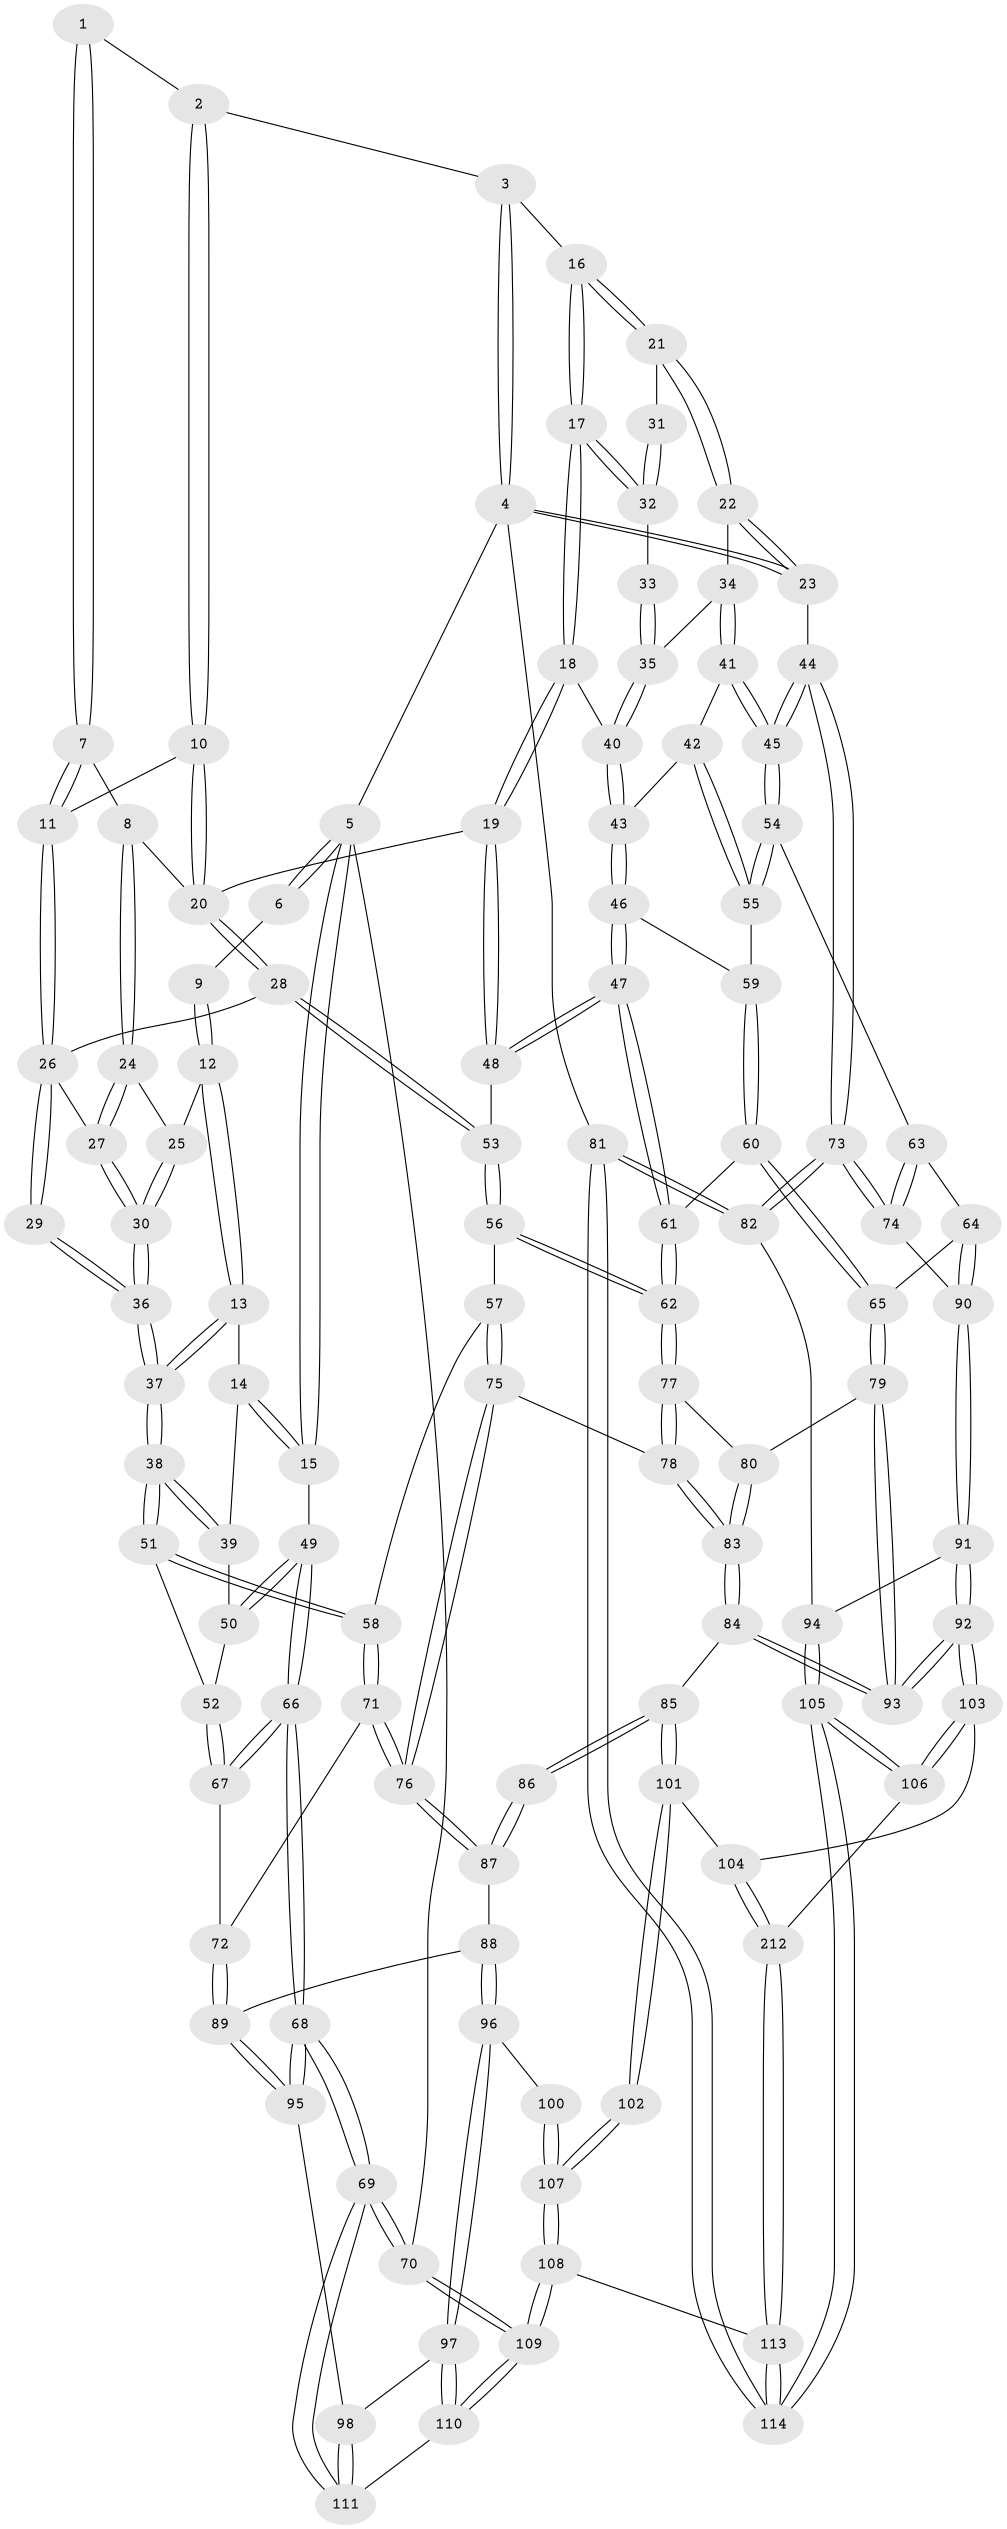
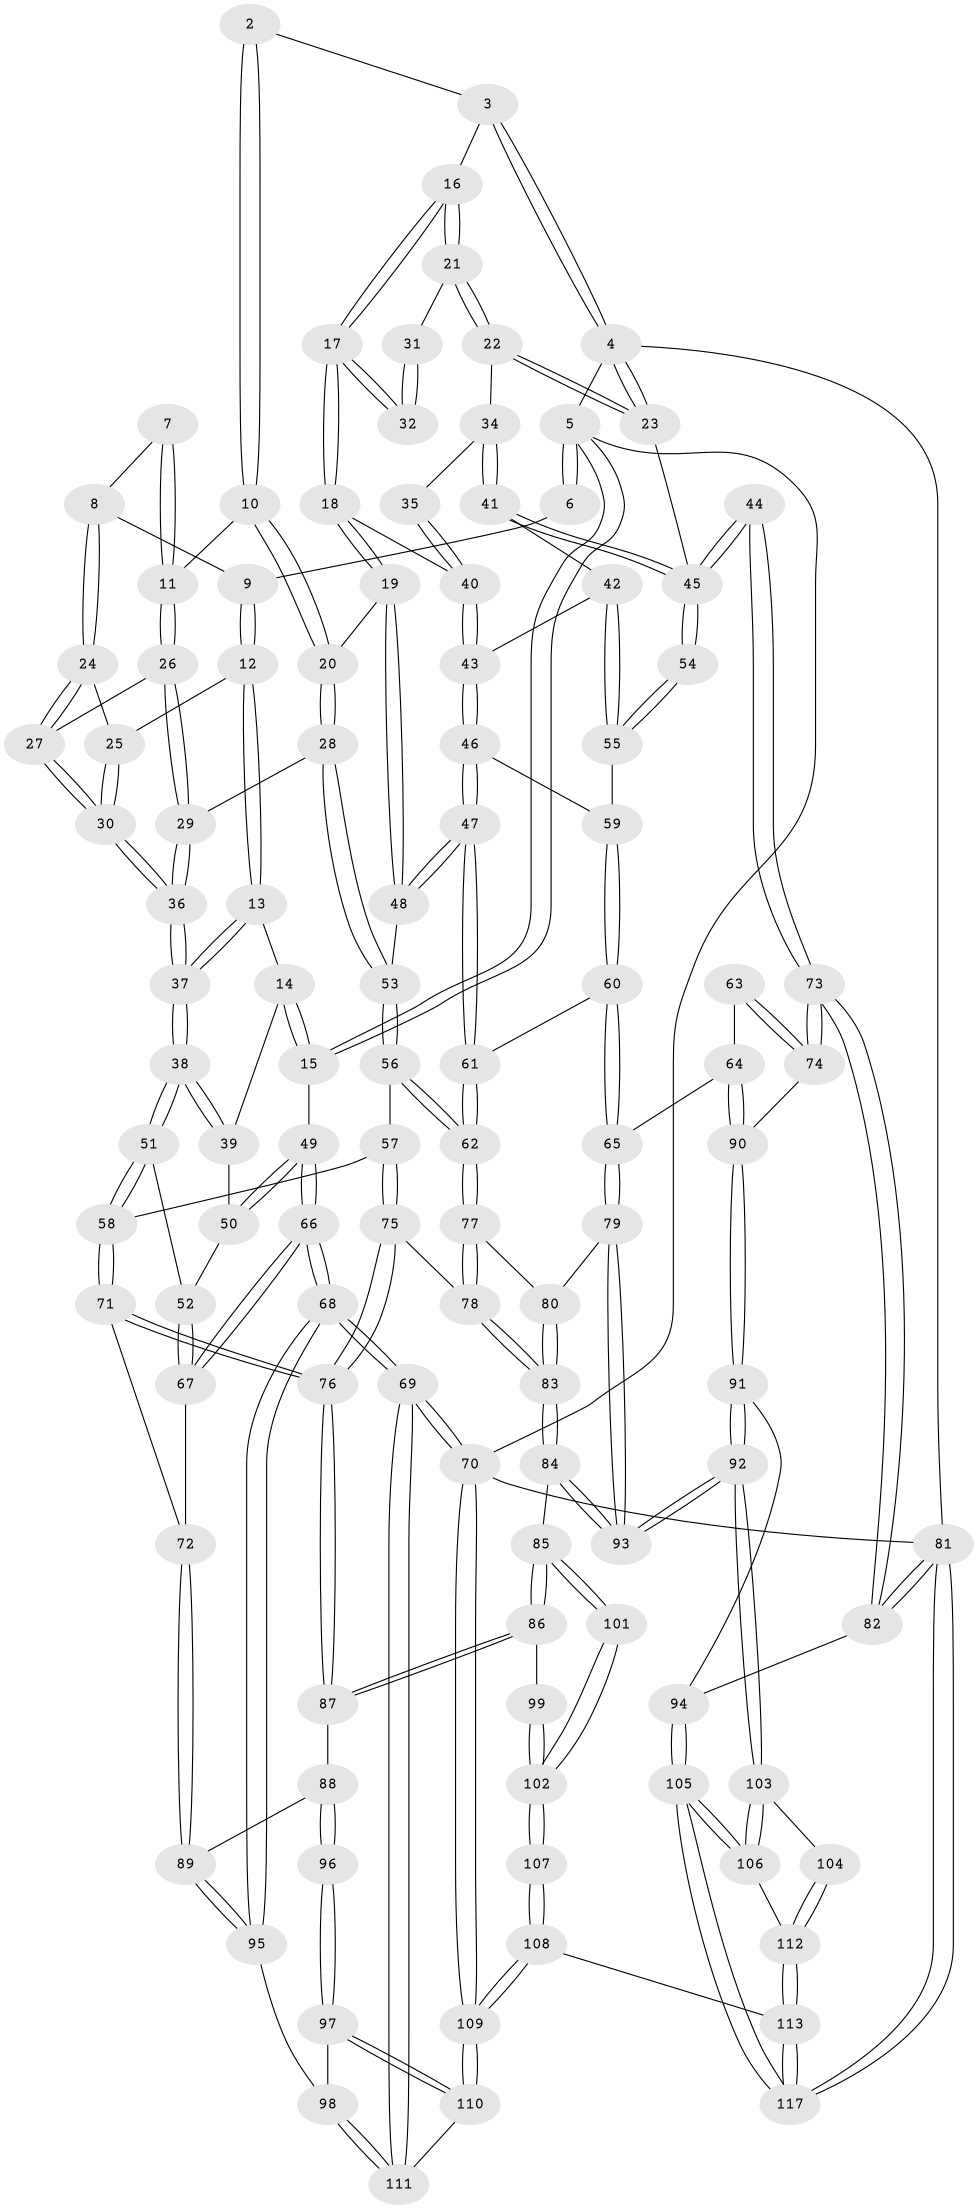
node "1": removed
node "33": removed
edge "23" -- "44": now "23" -- "45"
edge "8" -- "20": now "8" -- "9"
edge "54" -- "63": removed
edge "28" -- "26": now "28" -- "29"
edge "70" -- "81": added
node "99": added
edge "101" -- "104": removed
node "212": label "212" -> "112"
node "100": removed
node "114": label "114" -> "117"
